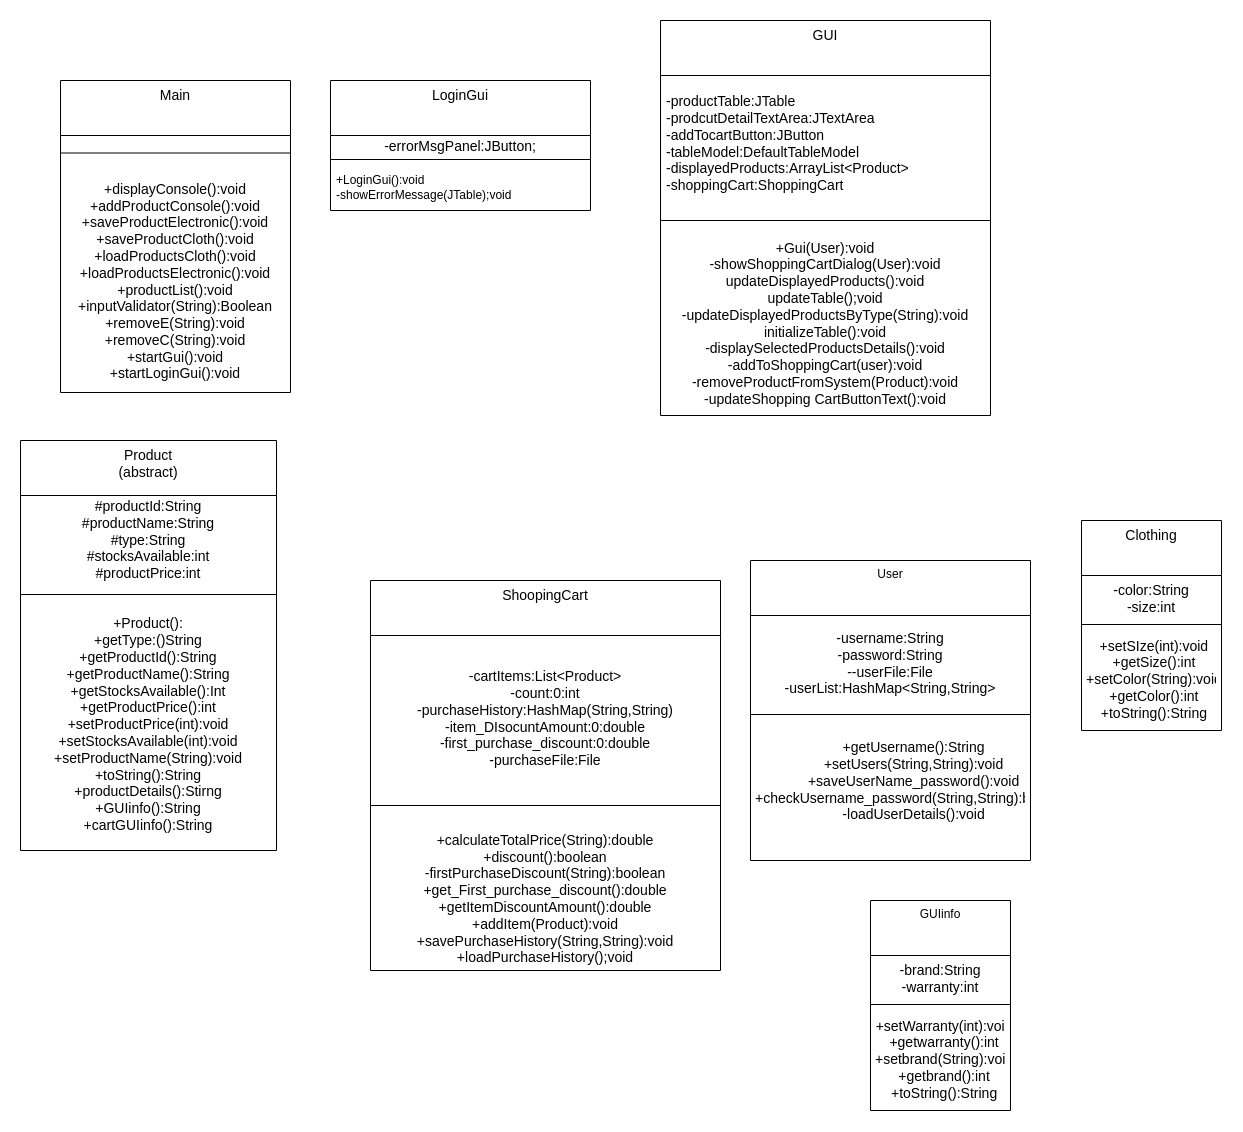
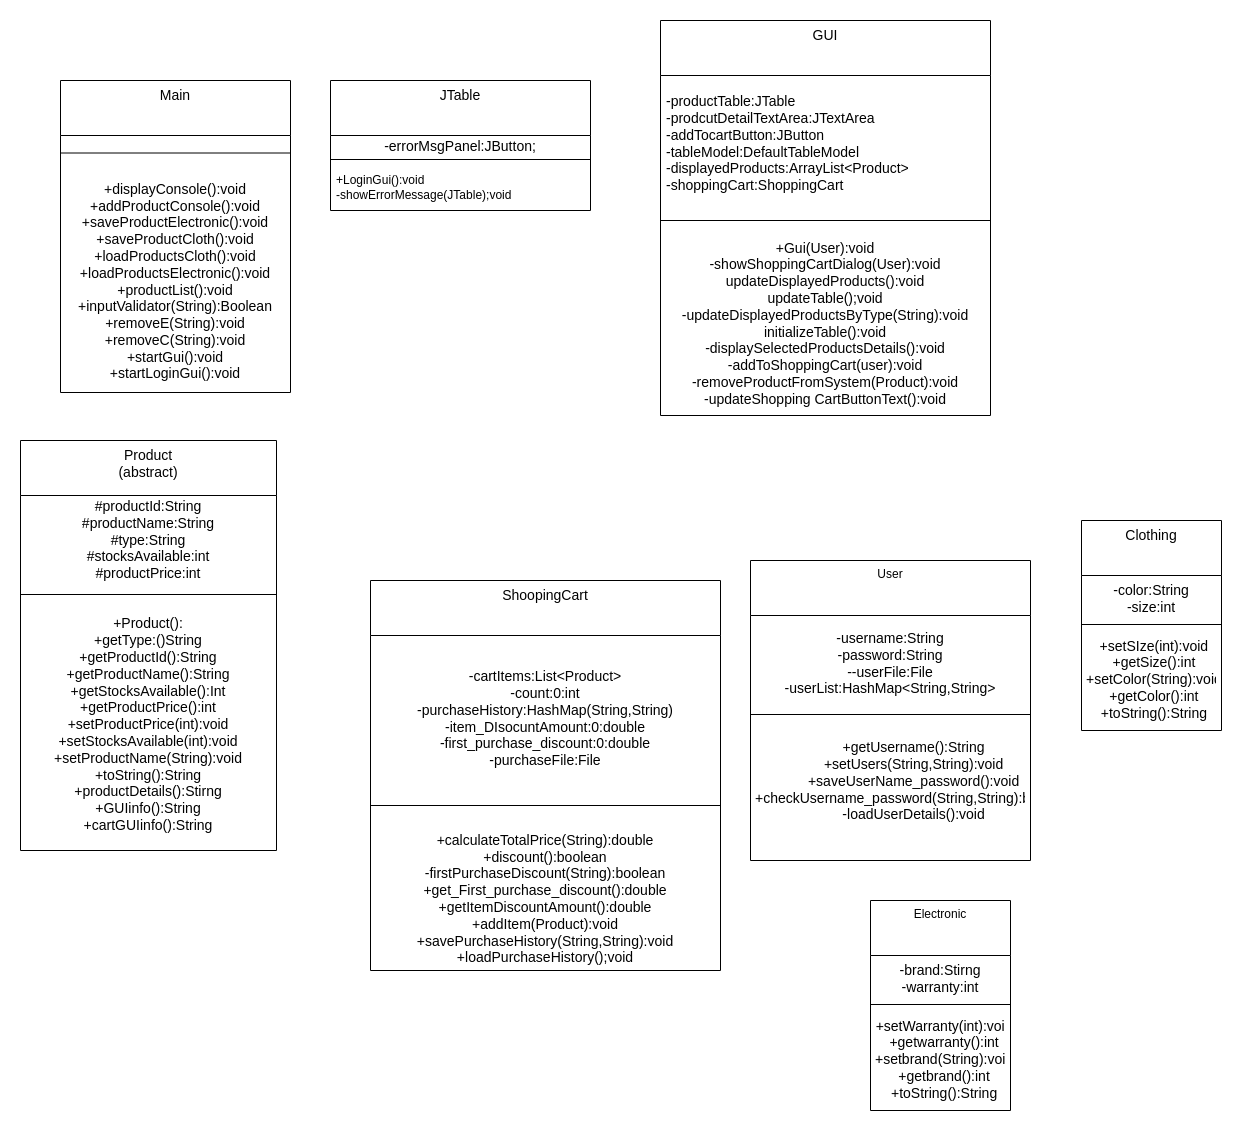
node "LoginGui": label "LoginGui" -> "JTable"
node "GUIinfo": label "GUIinfo" -> "Electronic"
node "-brand:String -warranty:int": label "-brand:String -warranty:int" -> "-brand:Stirng -warranty:int"
